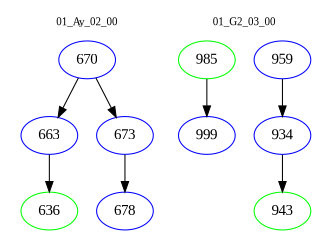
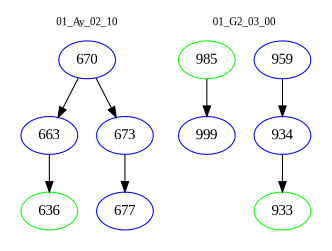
cluster "01_Ay_02_00": label "01_Ay_02_00" -> "01_Ay_02_10"
node "678": label "678" -> "677"
node "943": label "943" -> "933"
